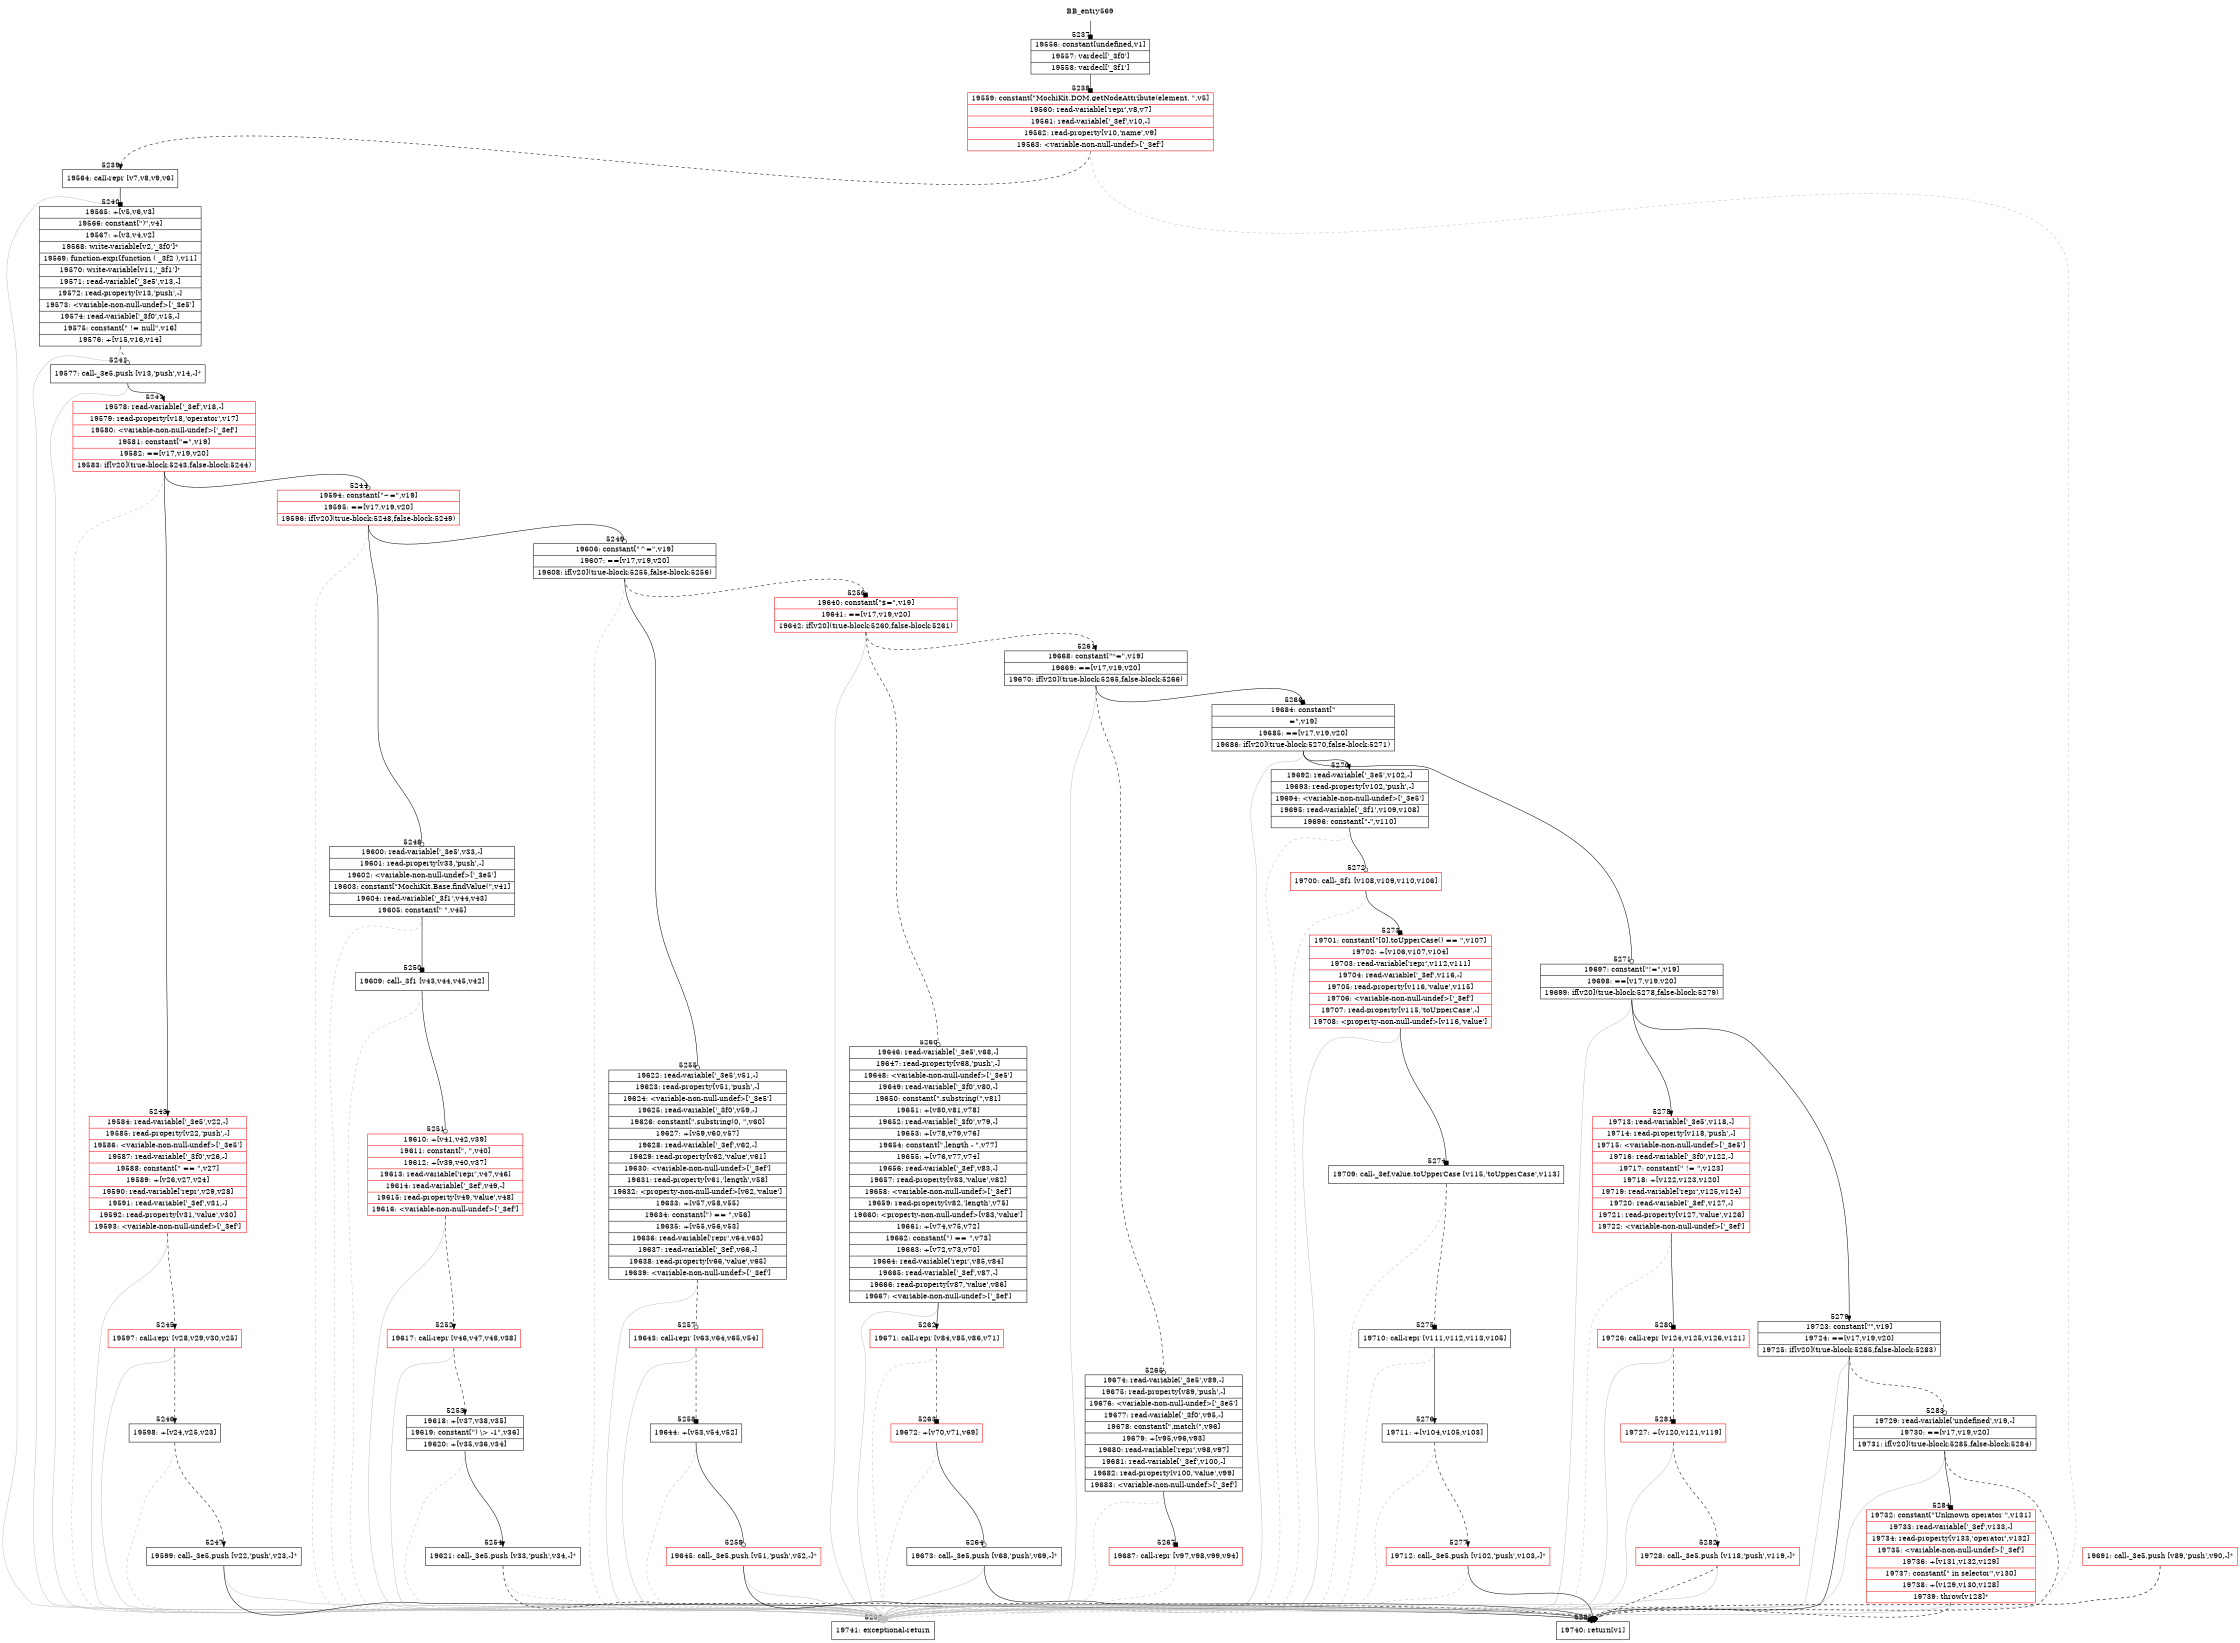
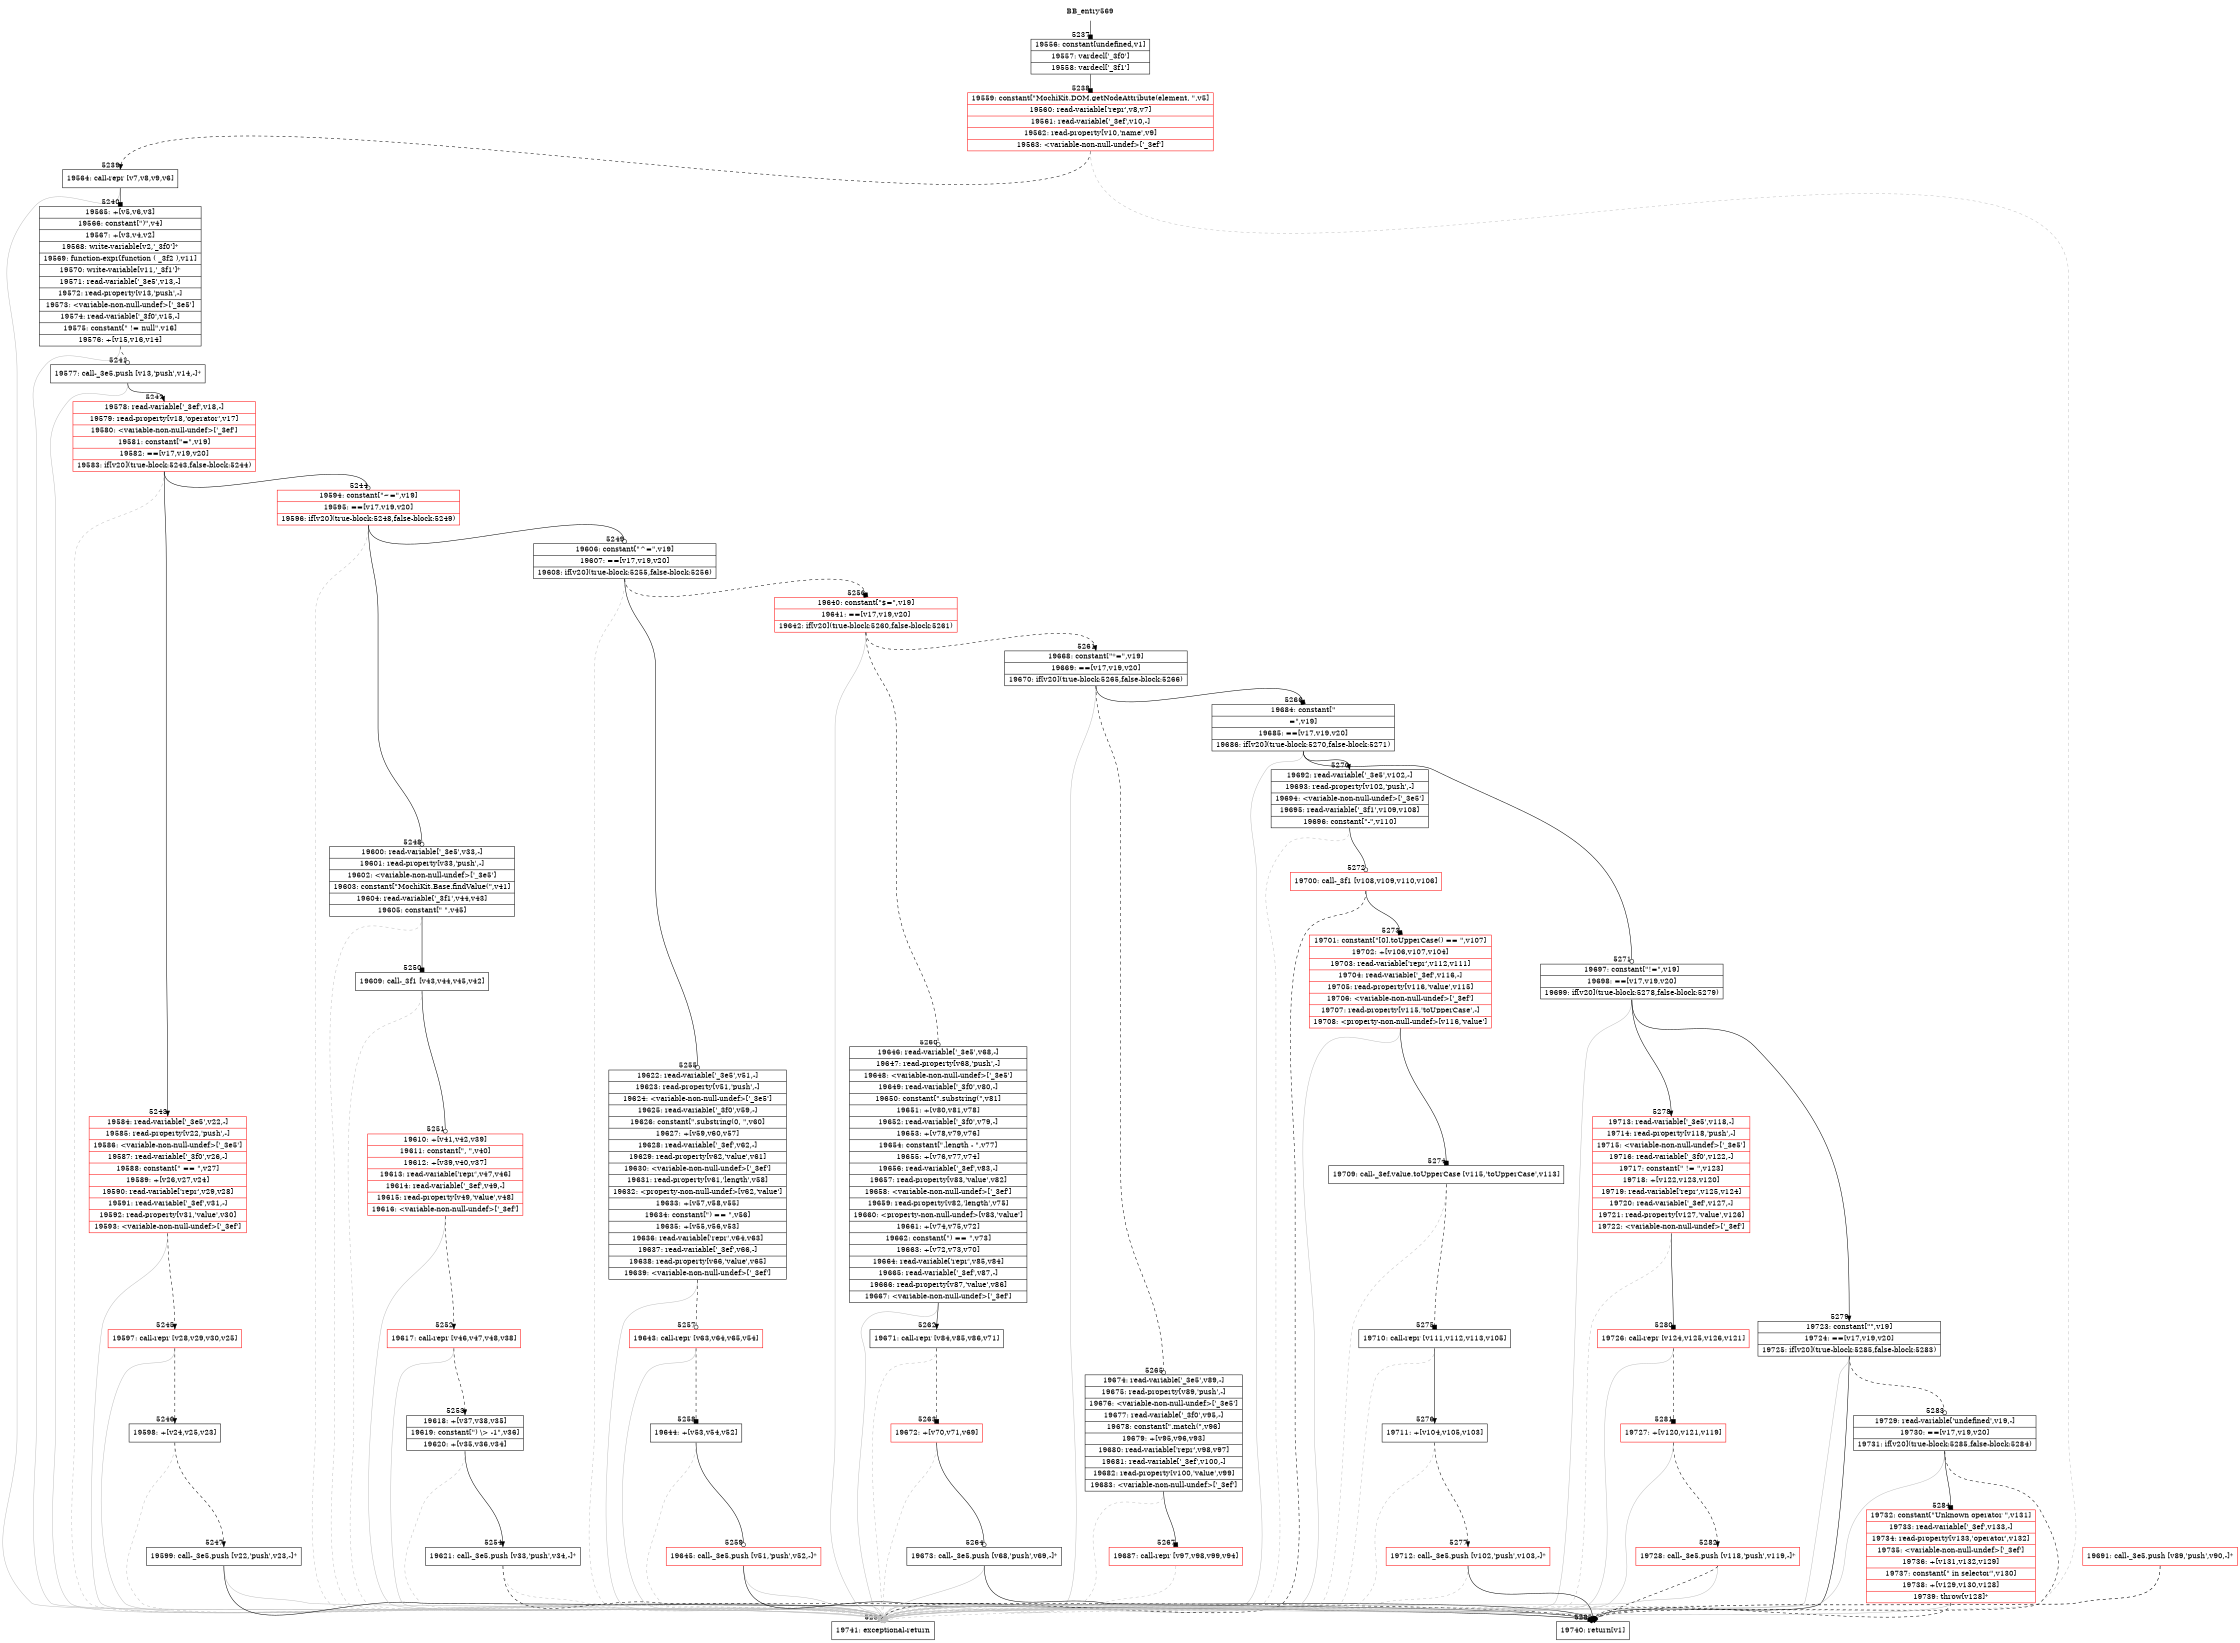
node "19671: call-repr [v84,v85,v86,v71]": color red -> black
edge "19700: call-_3f1 [v108,v109,v110,v106]" -> "19741: exceptional-return": color gray -> black
